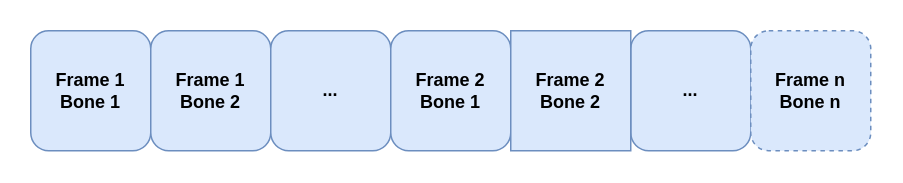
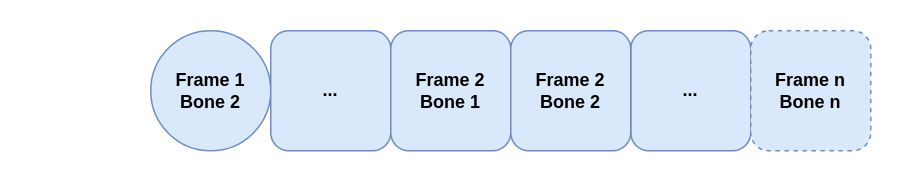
node "Frame 1Bone 1": removed
node "Frame 1Bone 2": shape rounded rectangle -> ellipse
node "Frame 2Bone 2": shape rectangle -> rounded rectangle
